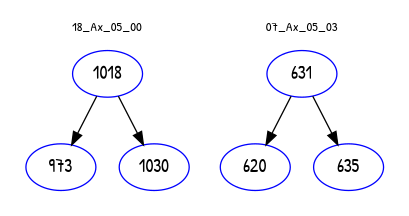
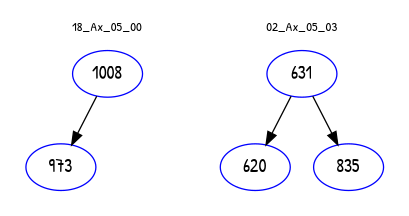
cluster "07_Ax_05_03": label "07_Ax_05_03" -> "02_Ax_05_03"
node "1018": label "1018" -> "1008"
node "1030": removed
node "635": label "635" -> "835"
